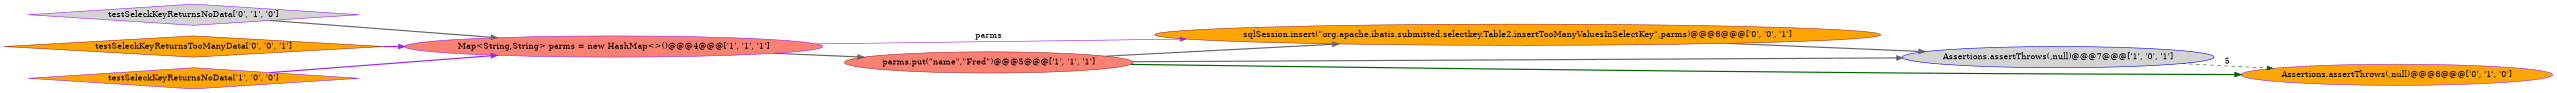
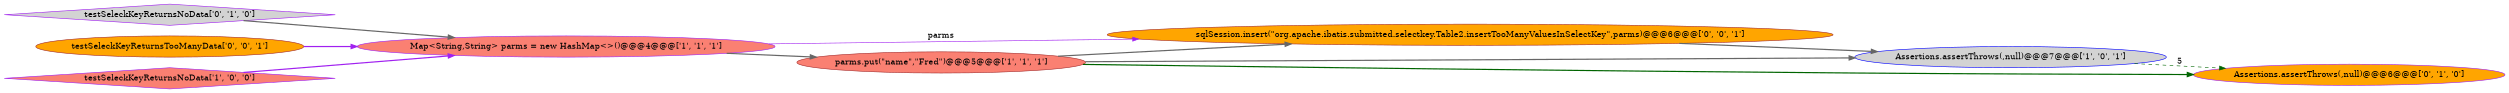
node "testSeleckKeyReturnsTooManyData['0', '0', '1']": shape diamond -> ellipse
node "testSeleckKeyReturnsNoData['1', '0', '0']": fillcolor orange -> salmon
